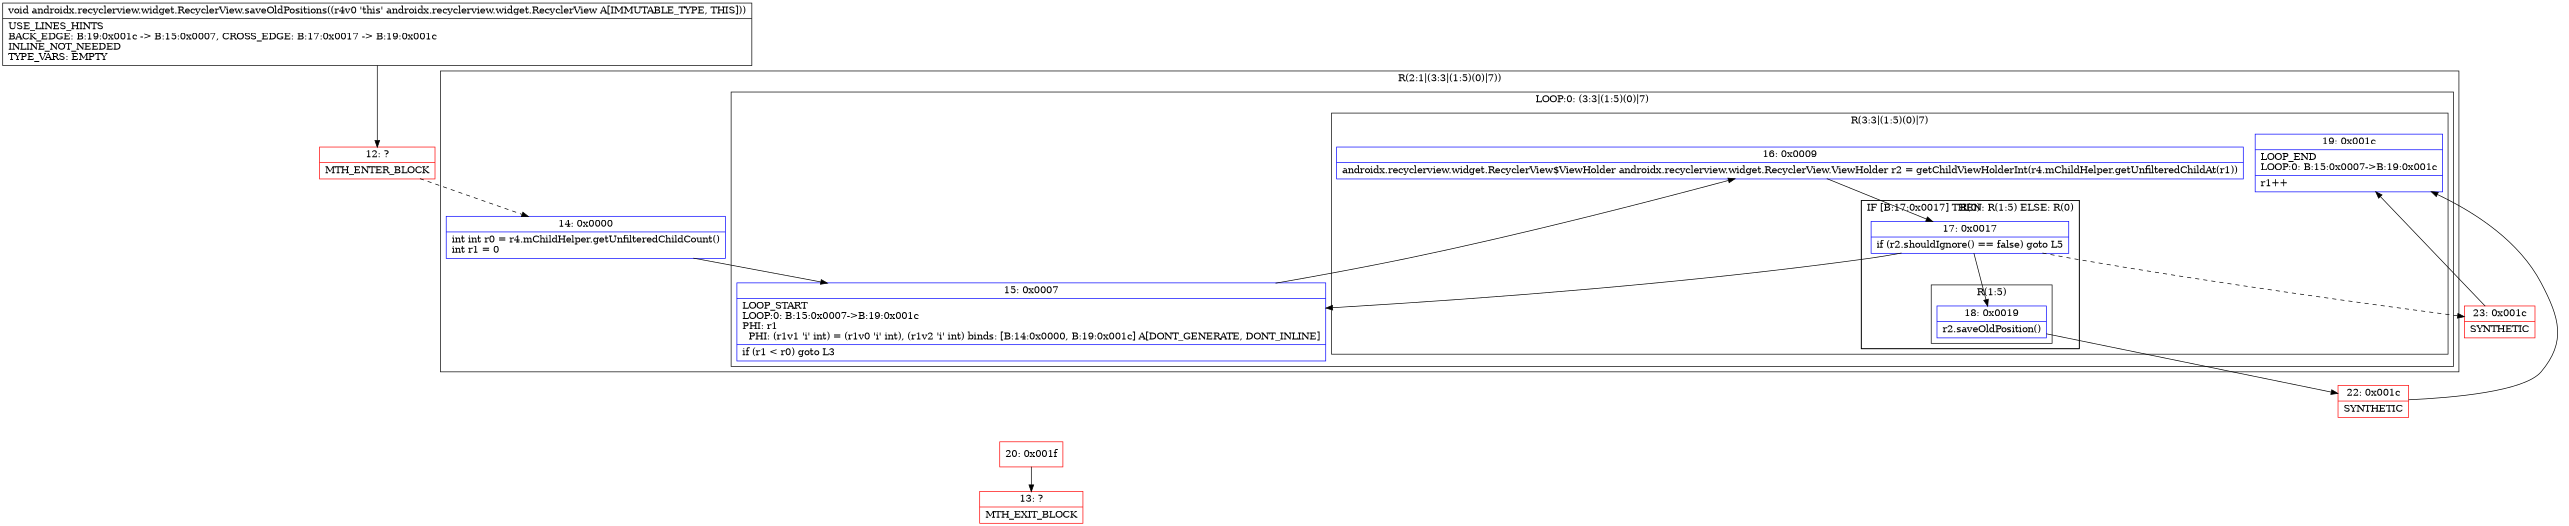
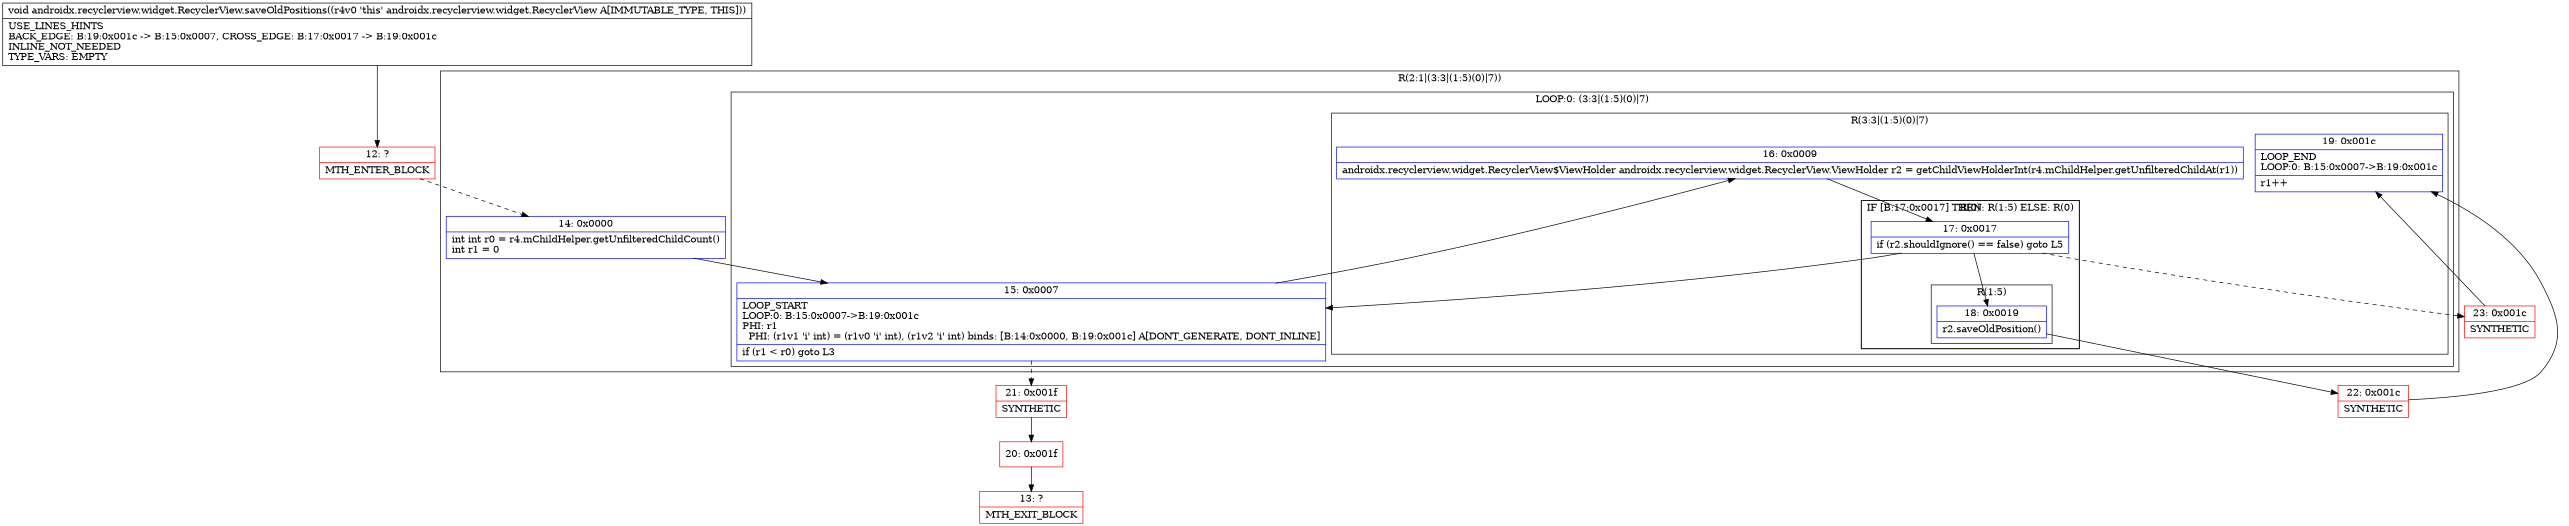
node "21: 0x001f": added
